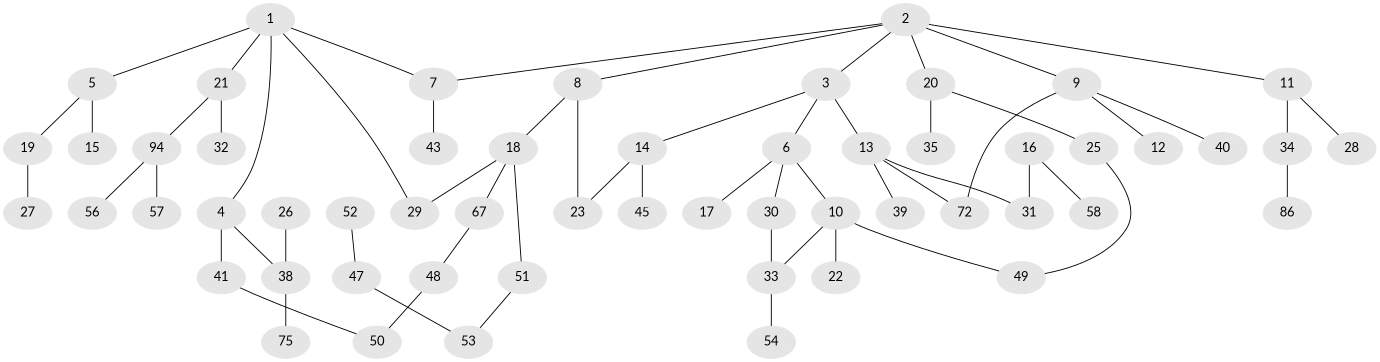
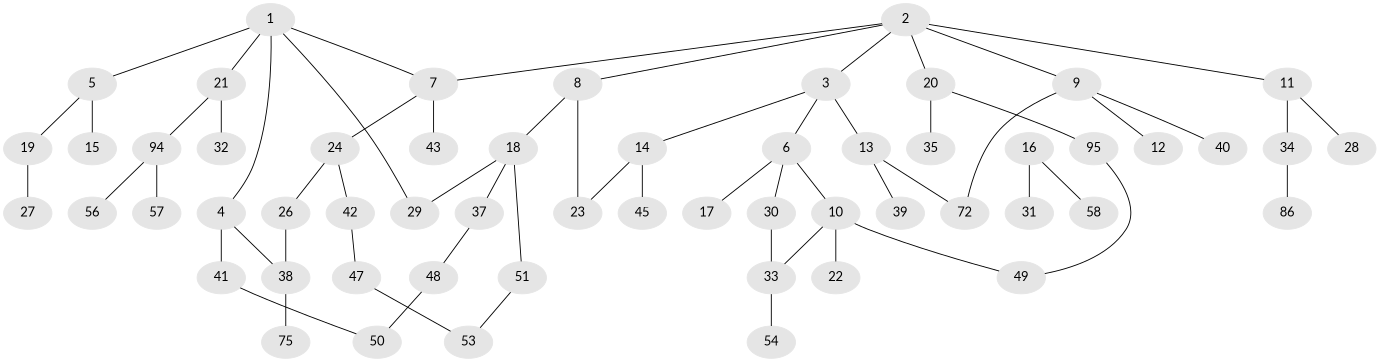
node "24": added
node "25": label "25" -> "95"
edge "13" -- "31": removed
node "52": label "52" -> "42"
node "67": label "67" -> "37"
